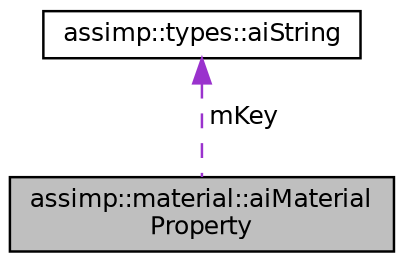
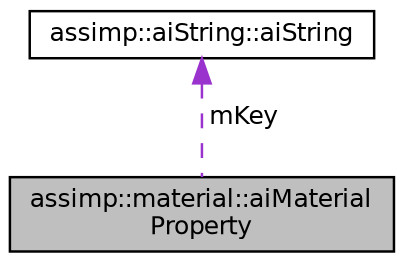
node "assimp::types::aiString": label "assimp::types::aiString" -> "assimp::aiString::aiString"
